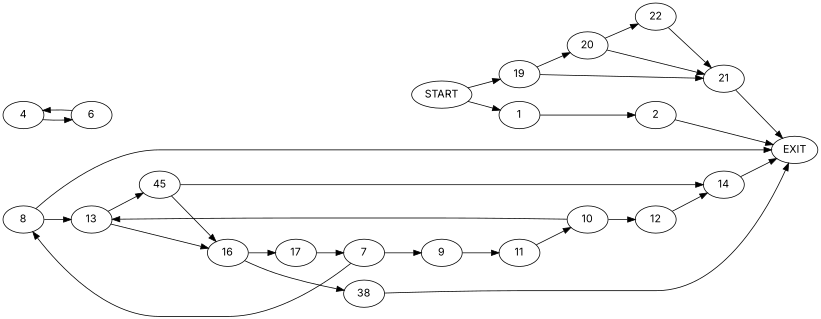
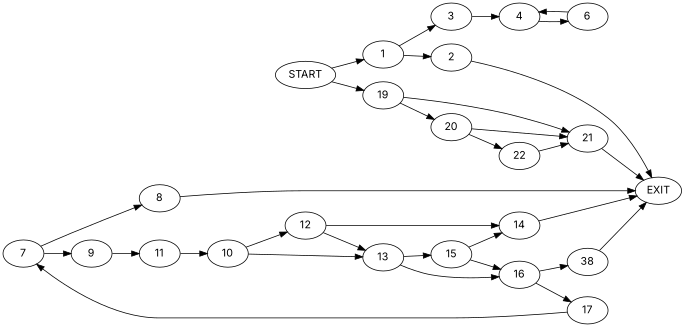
node "3": added
node "45": label "45" -> "15"
edge "8" -> "13": now "12" -> "13"
